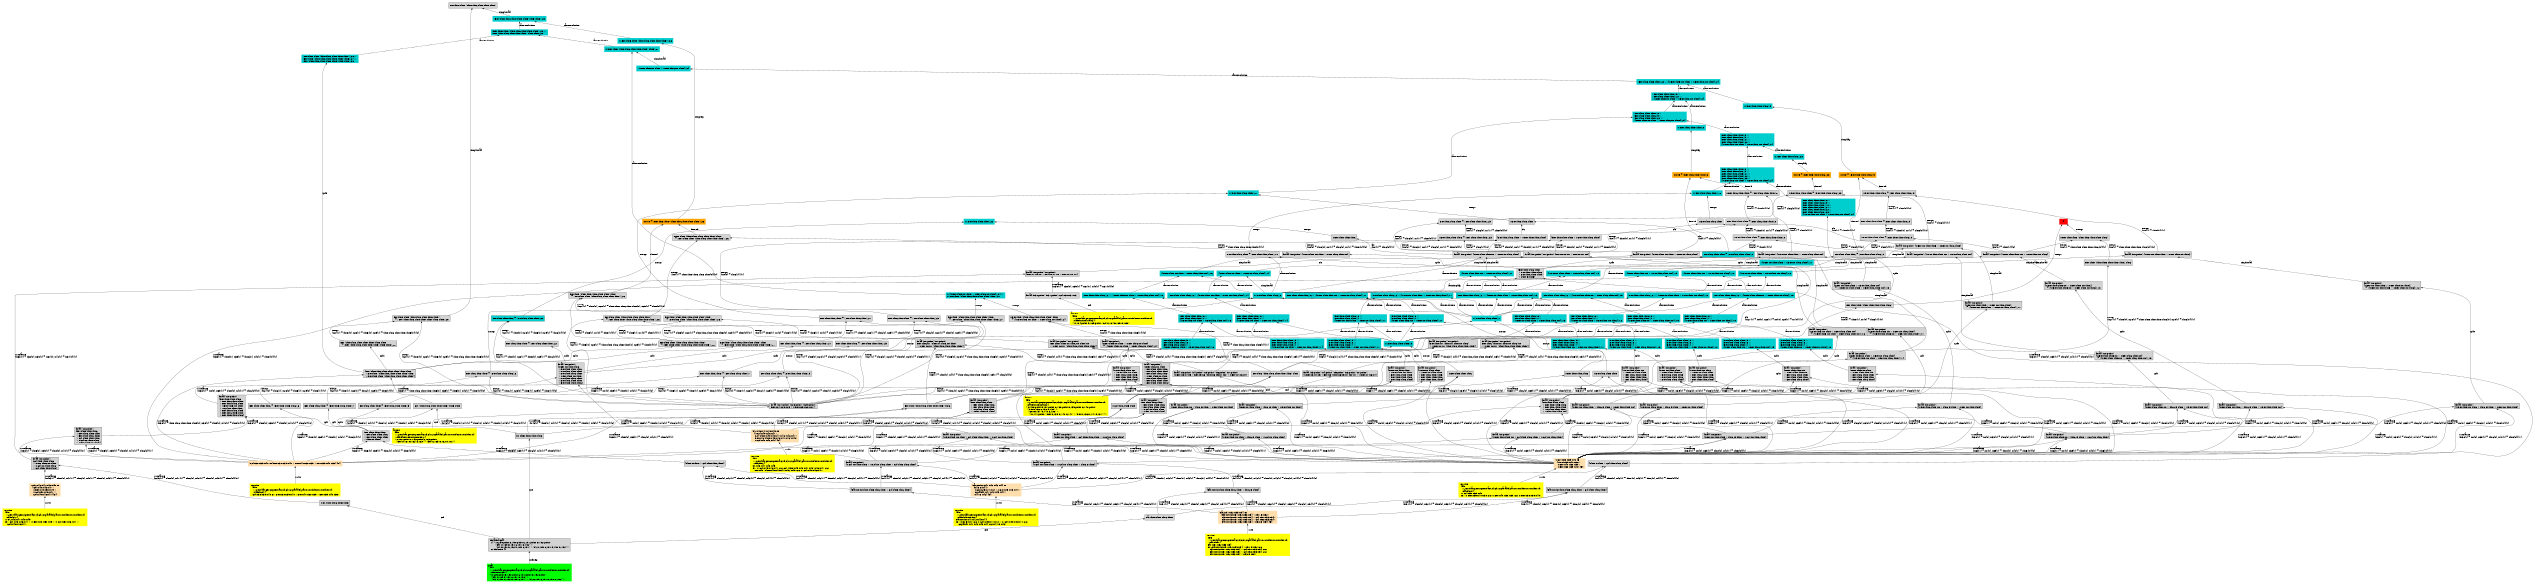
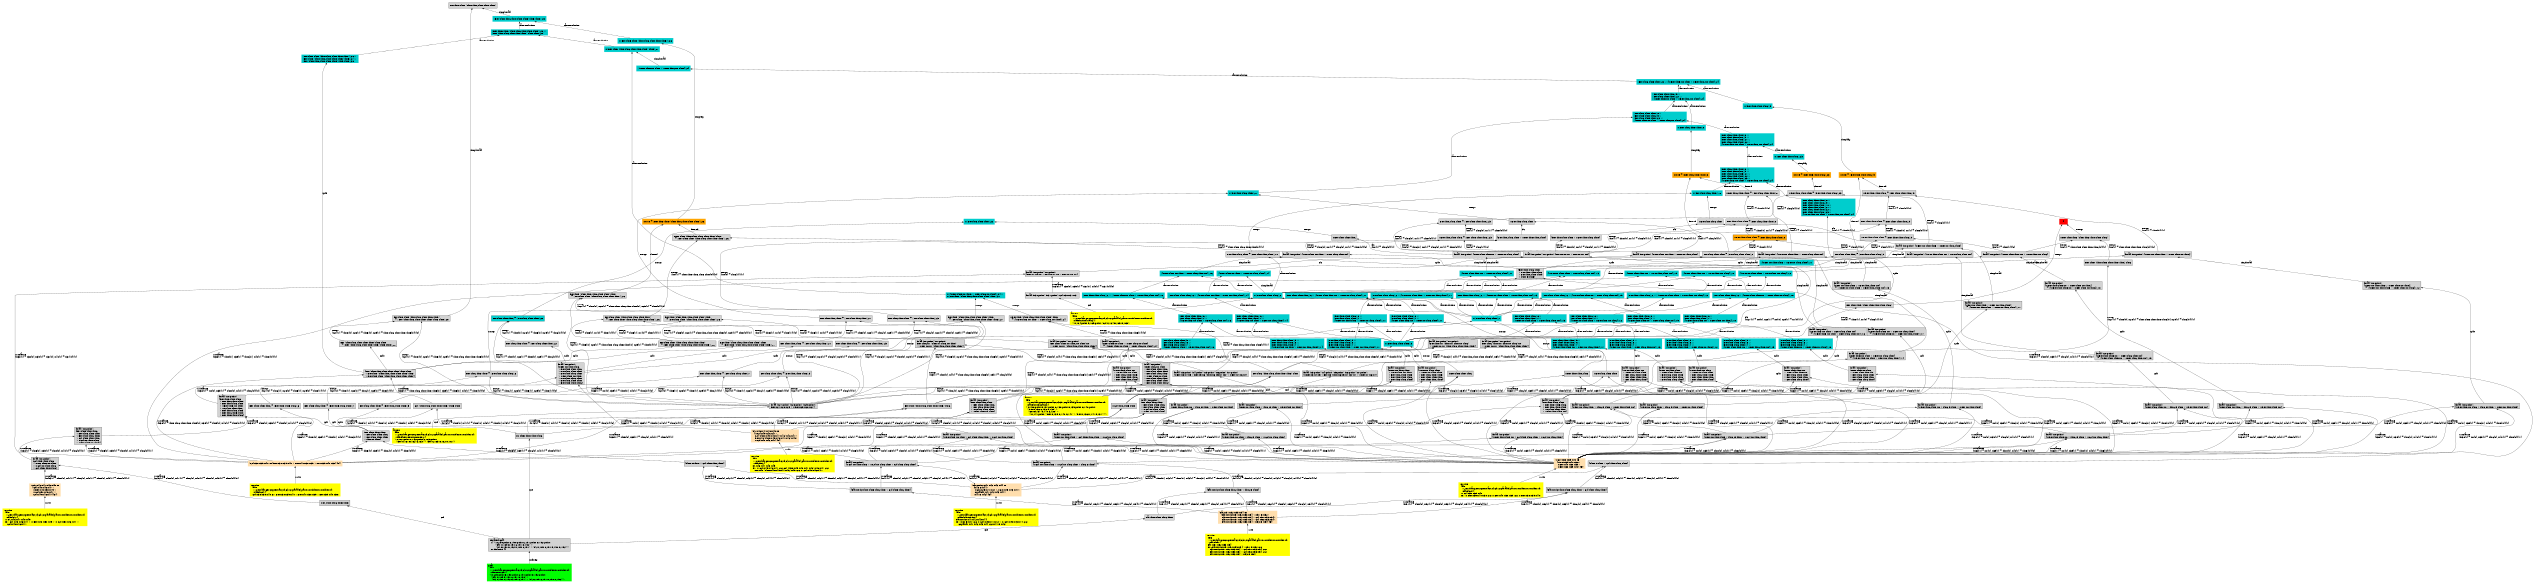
edge "forall (X0:point) (X1:point). [Bet X0 X0 X1 ∨ Bet X0 X1 X0]" -> "Bet sk_A sk_A sk_B ← ⟦Bet sk_D sk_A sk_C⟧/9": added, label "s_sup- {X0[1] → sk_A[0], X1[1] → sk_B[0]}[1]"
node "¬Bet sk_A sk_B sk_A ← ⟦Bet sk_C sk_D sk_A⟧/8": fillcolor lightgrey -> orange
edge "forall (X0:point). [¬Bet sk_A sk_B X0 ∨ ¬Bet X0 sk_C sk_D]" -> "[Bet sk_A sk_A sk_B ∨ ¬Bet sk_A sk_C sk_D]": removed, label "s_sup- {X0[0] → sk_A[0], X0[1] → sk_A[0], X1[1] → sk_B[0]}[0]"
node "Bet sk_C sk_D sk_A ← ⟦Bet sk_C sk_D sk_A⟧/8": fillcolor cyan3 -> lightgrey
edge "¬⟦Bet sk_D sk_B sk_C⟧/6" -> "forall (X0:point). [¬Bet sk_A sk_B X0 ∨ ¬Bet X0 sk_C sk_D]": now "¬⟦Bet sk_D sk_B sk_C⟧/6" -> "⟦[¬Bet sk_A sk_B X0 ∨ ¬Bet sk_D X0 sk_C]⟧/18"
edge "¬⟦Bet sk_D sk_B sk_C⟧/6" -> "⟦[¬Bet sk_A sk_B X0 ∨ ¬Bet X0 sk_C sk_D]⟧/17": label "sat_simplify" -> "sat_resolution"
